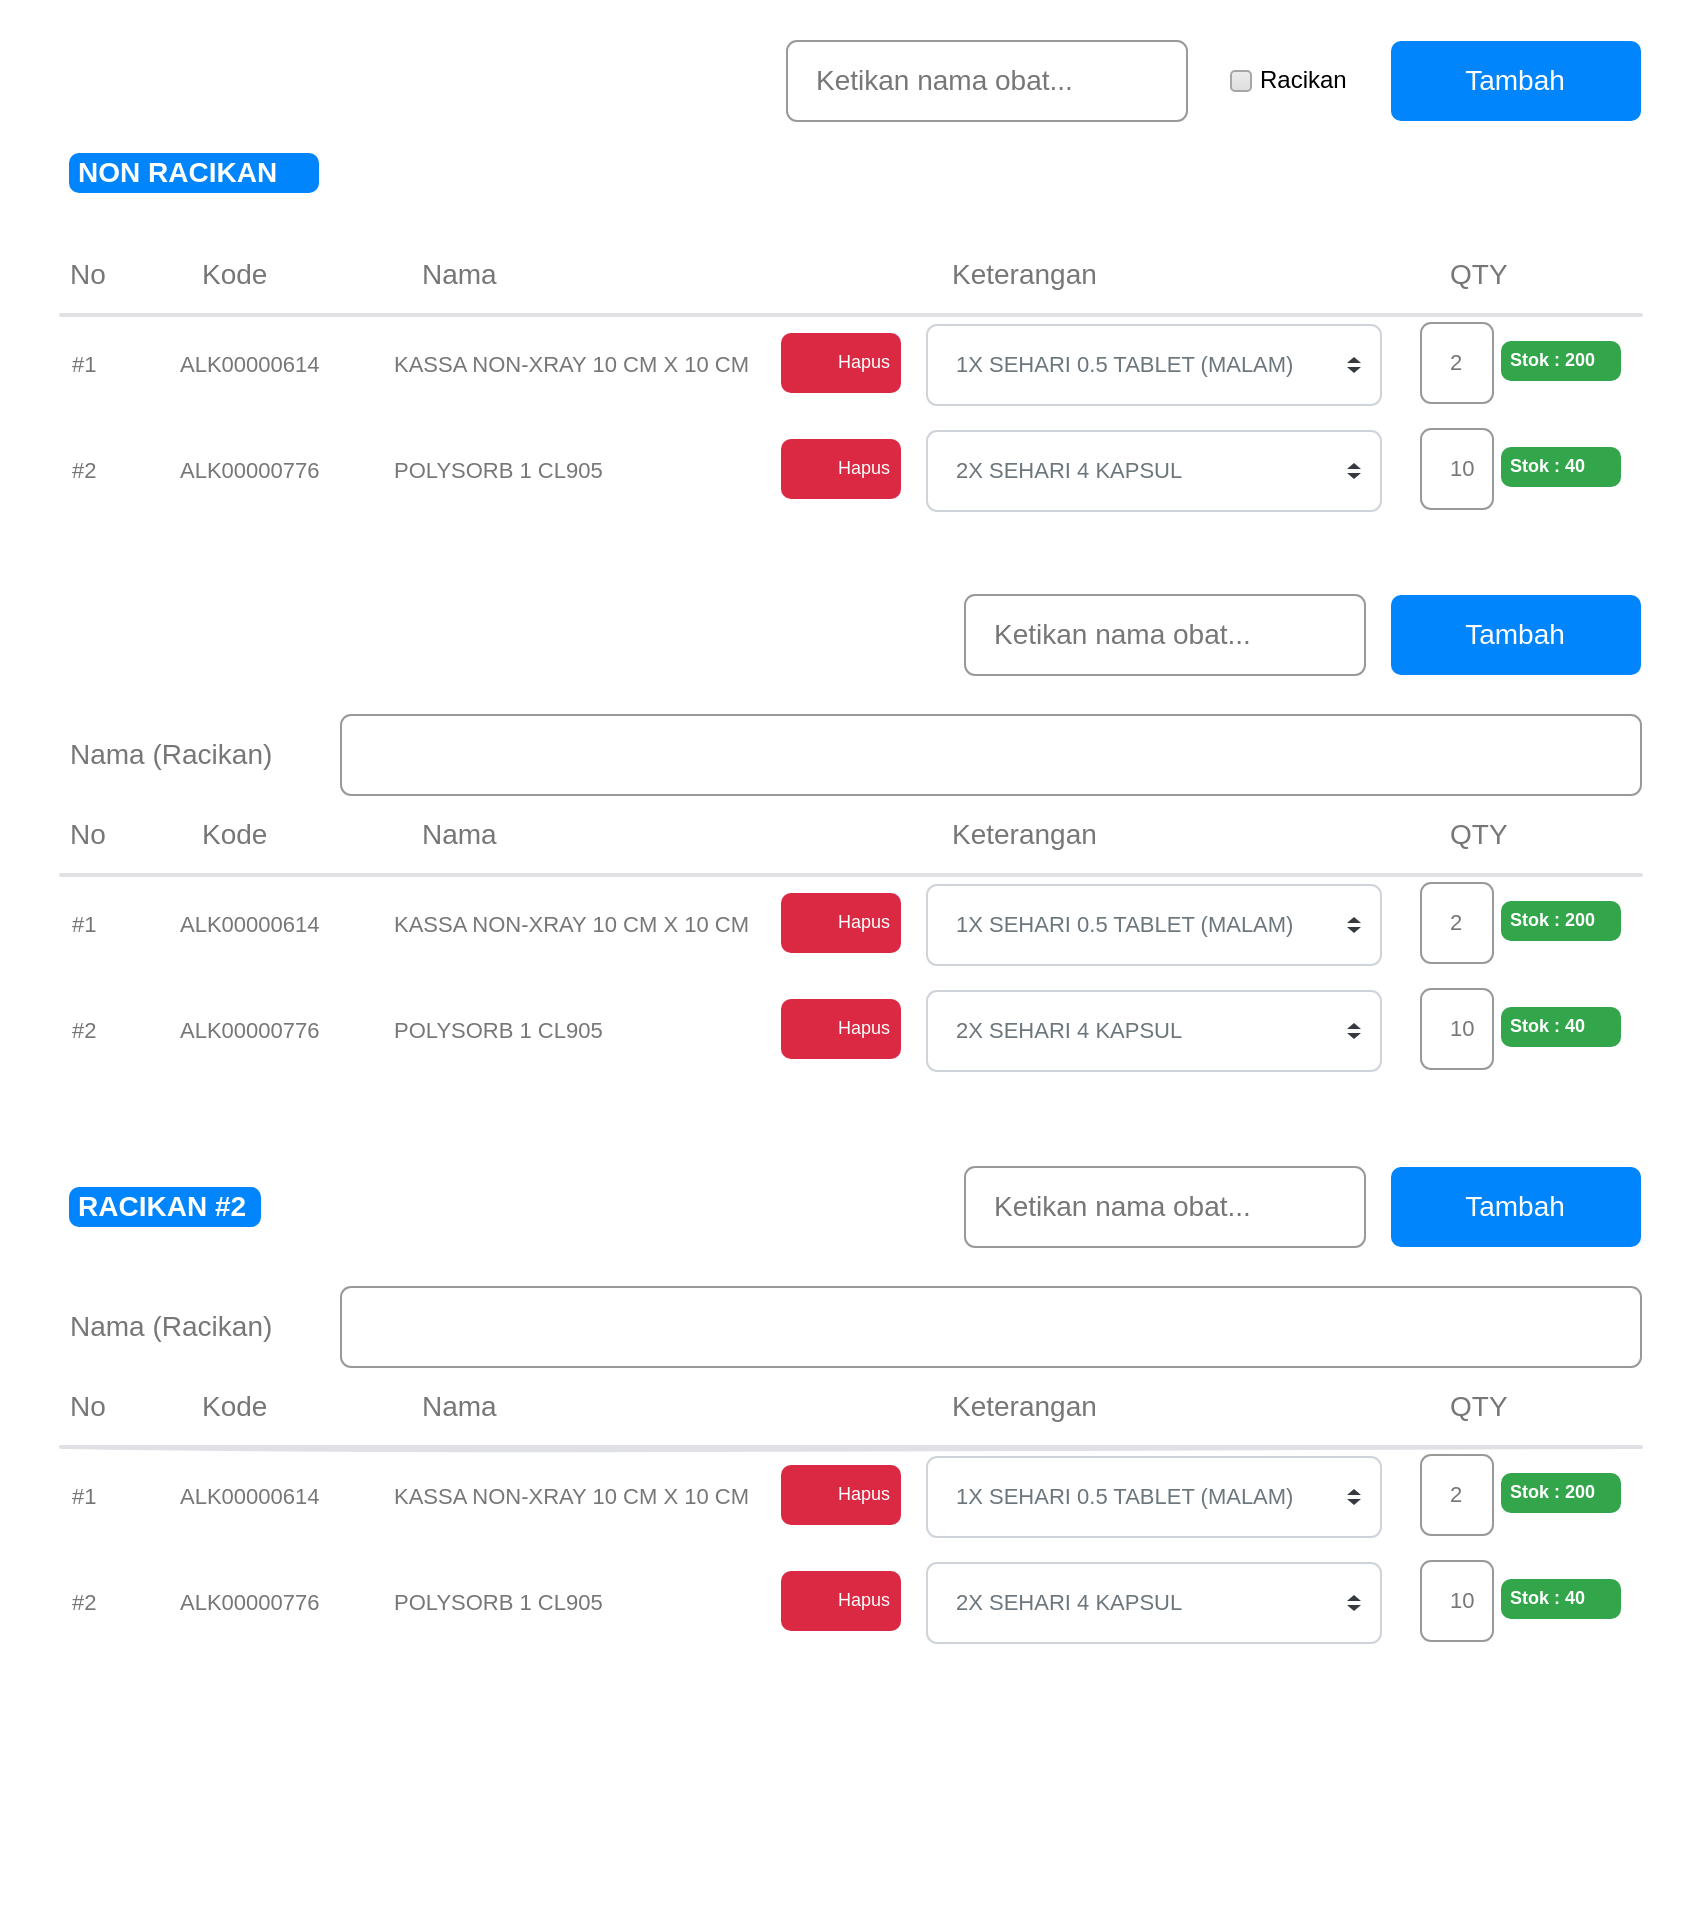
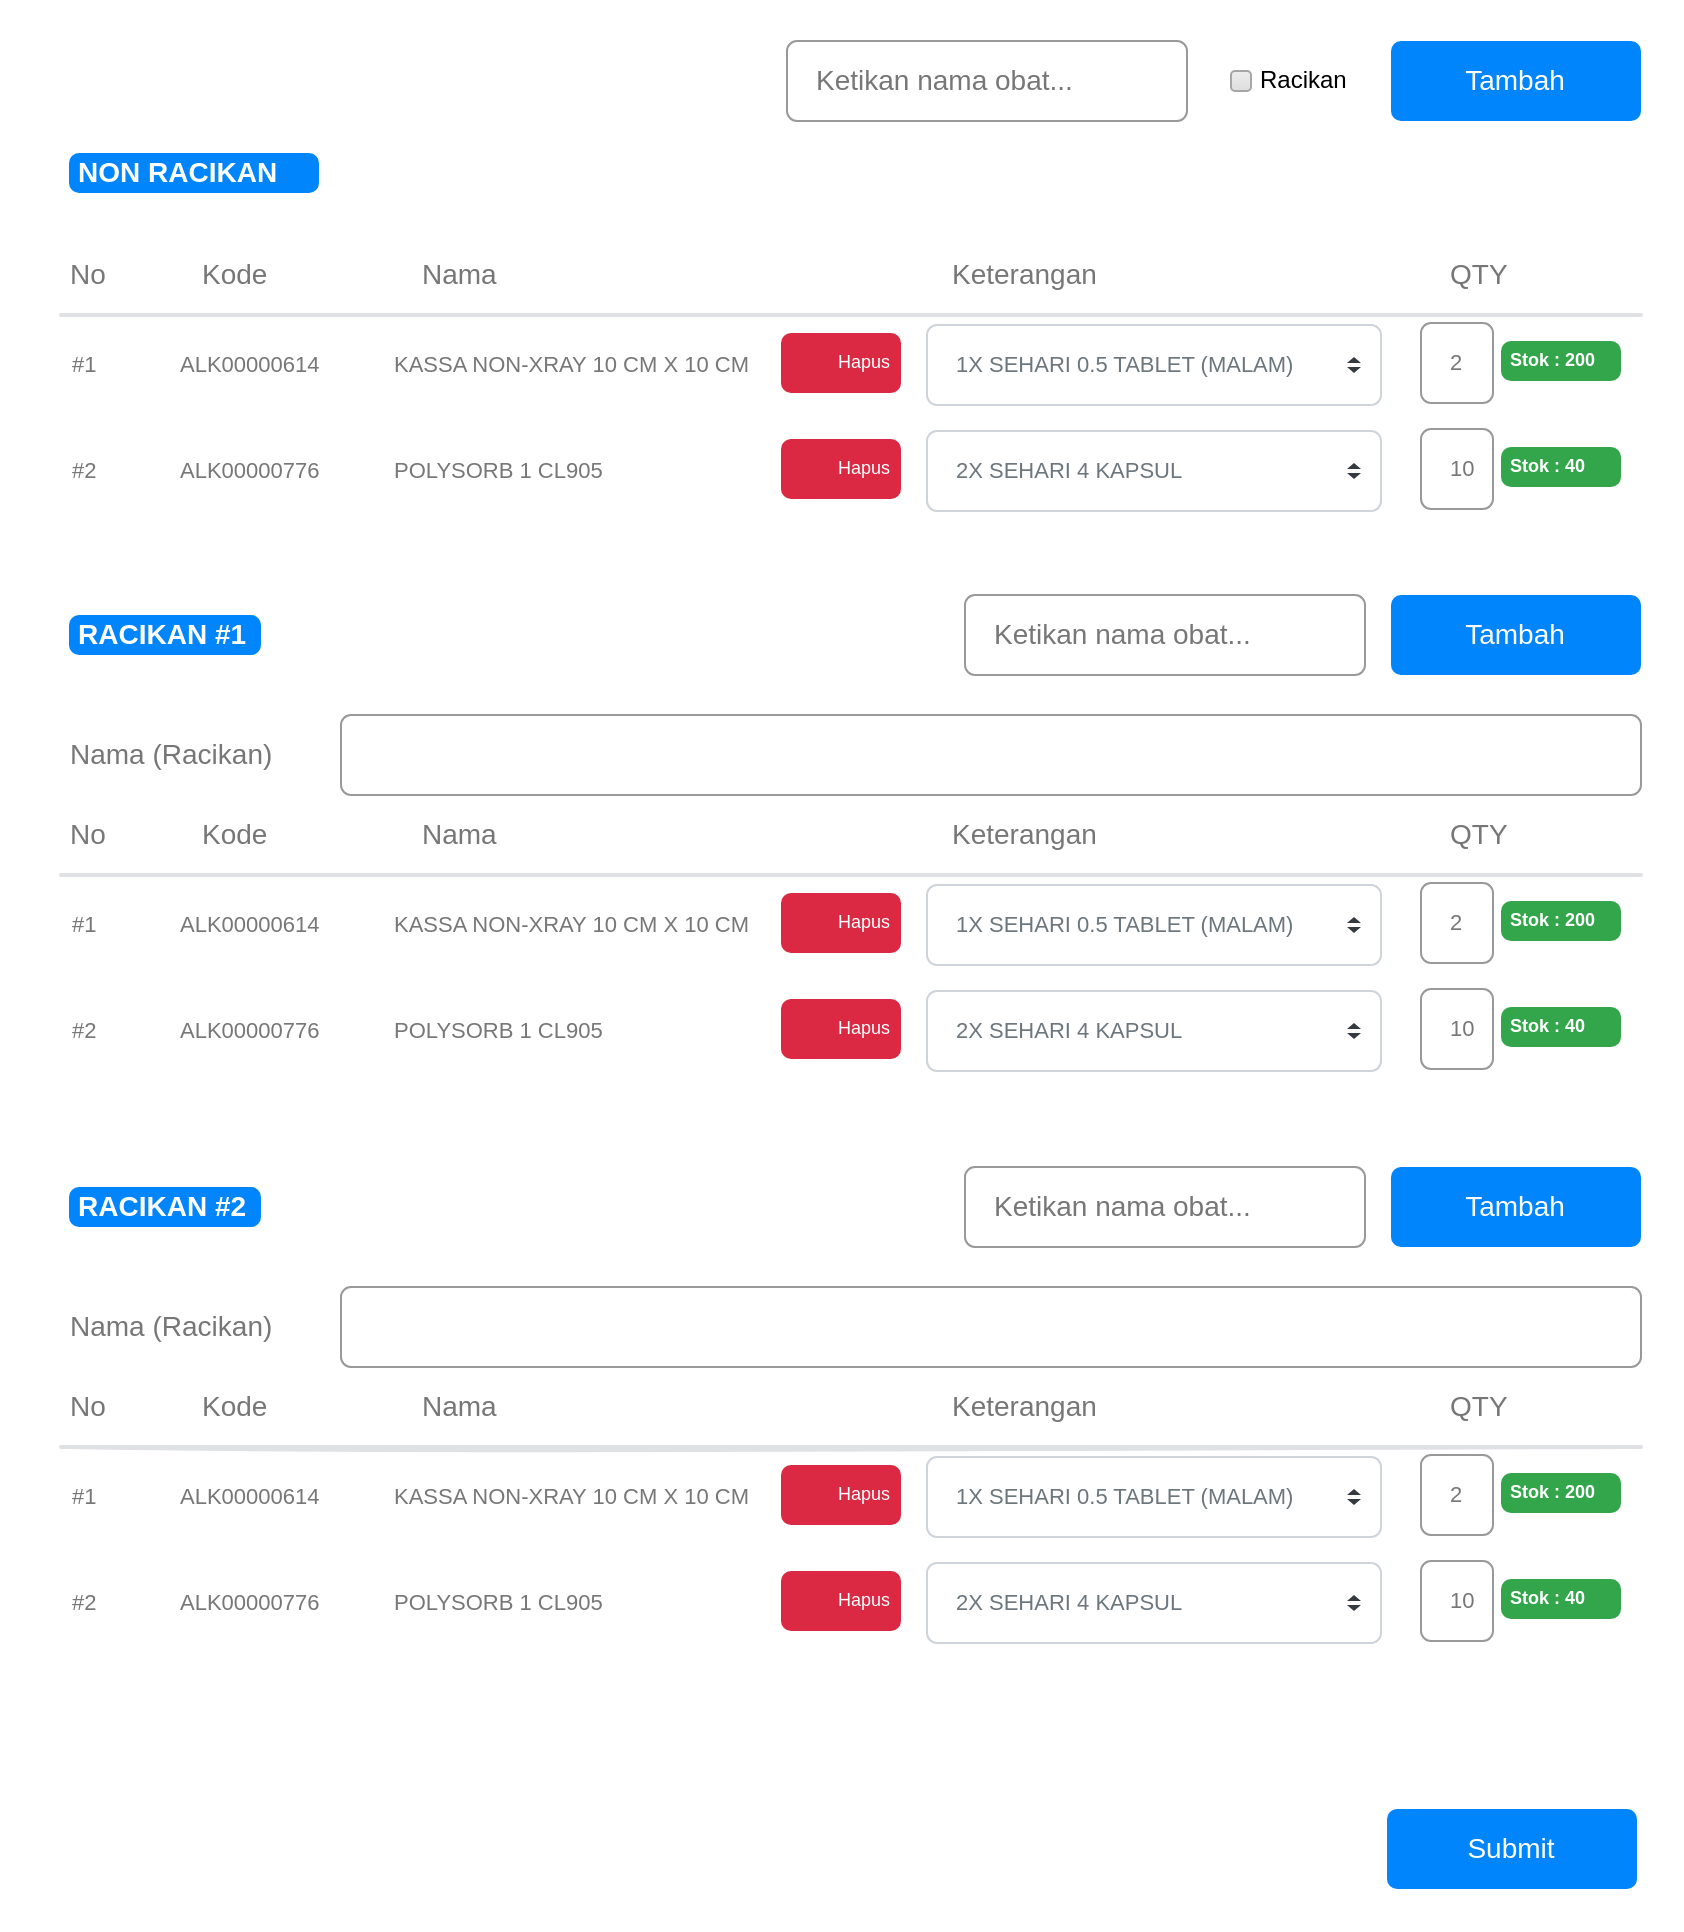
node "RACIKAN #1": added
node "Submit": added
